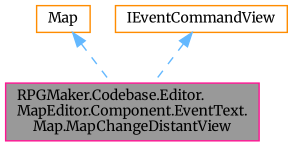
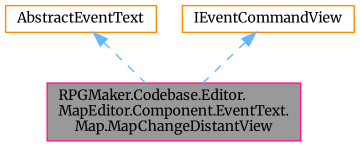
node "Map": label "Map" -> "AbstractEventText"
